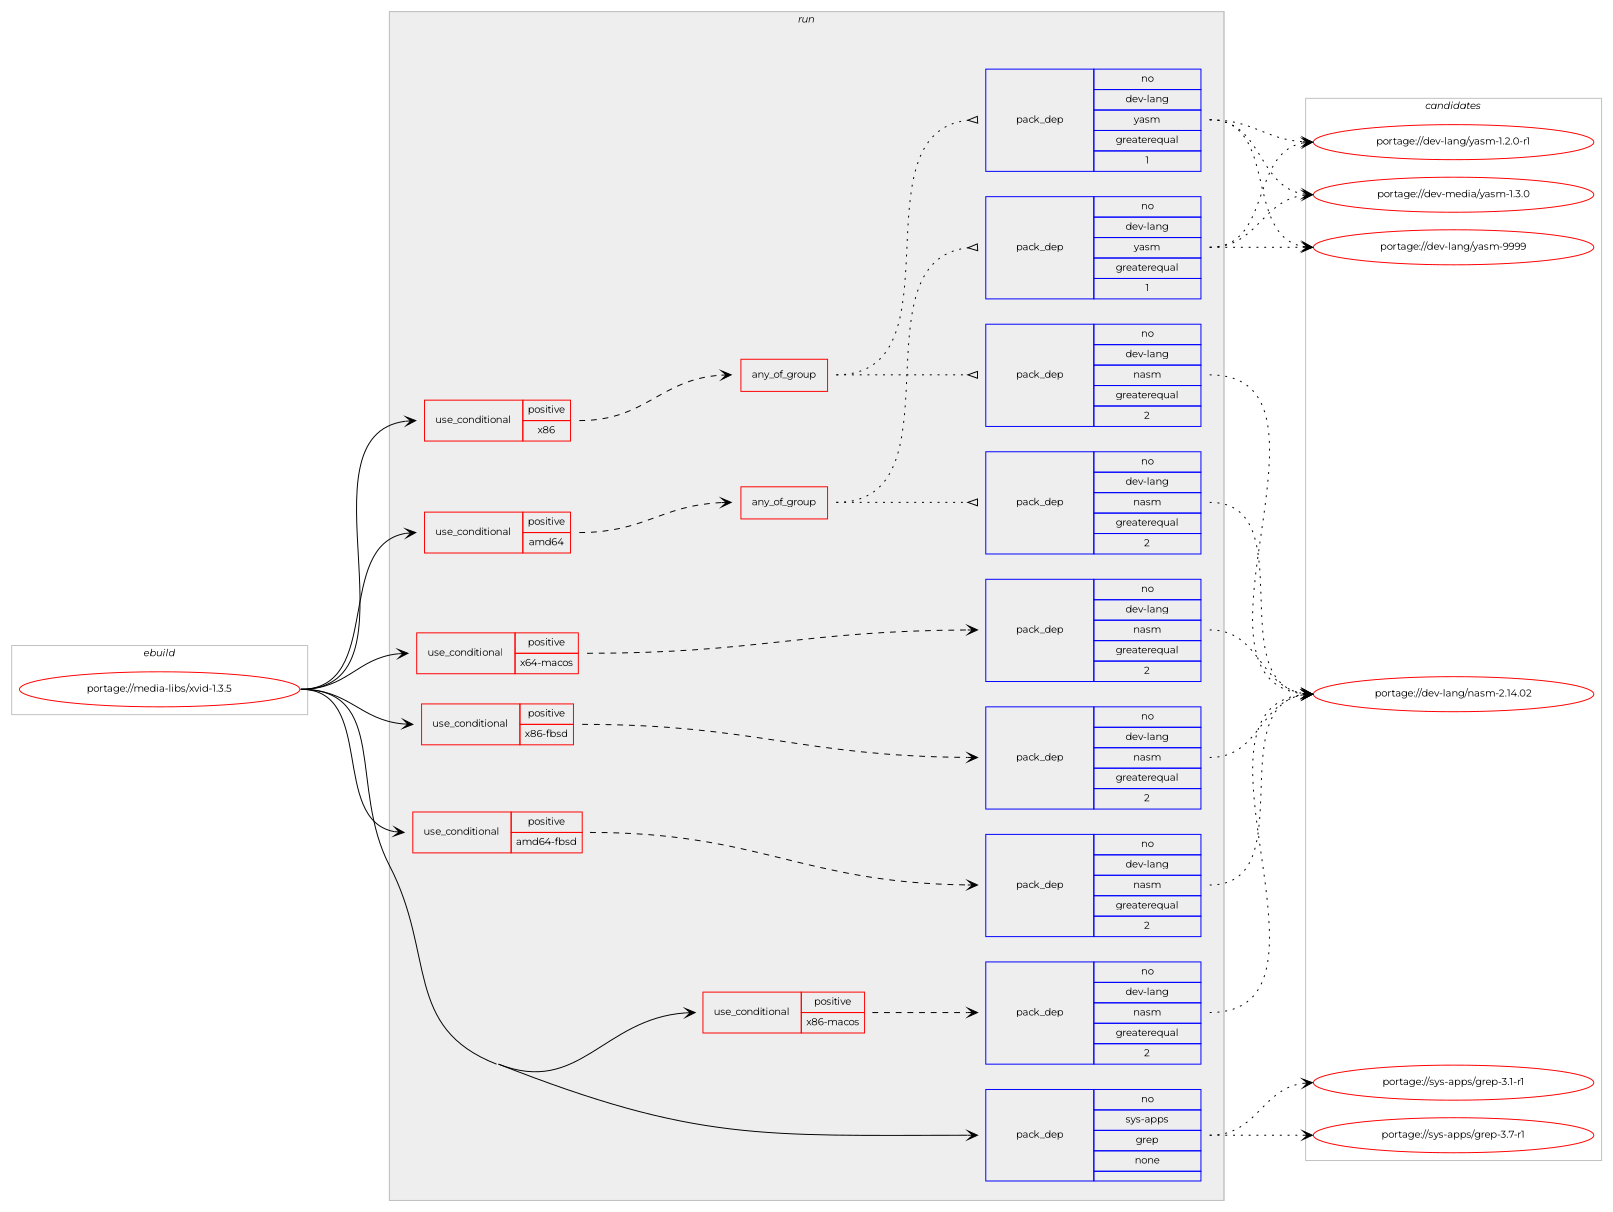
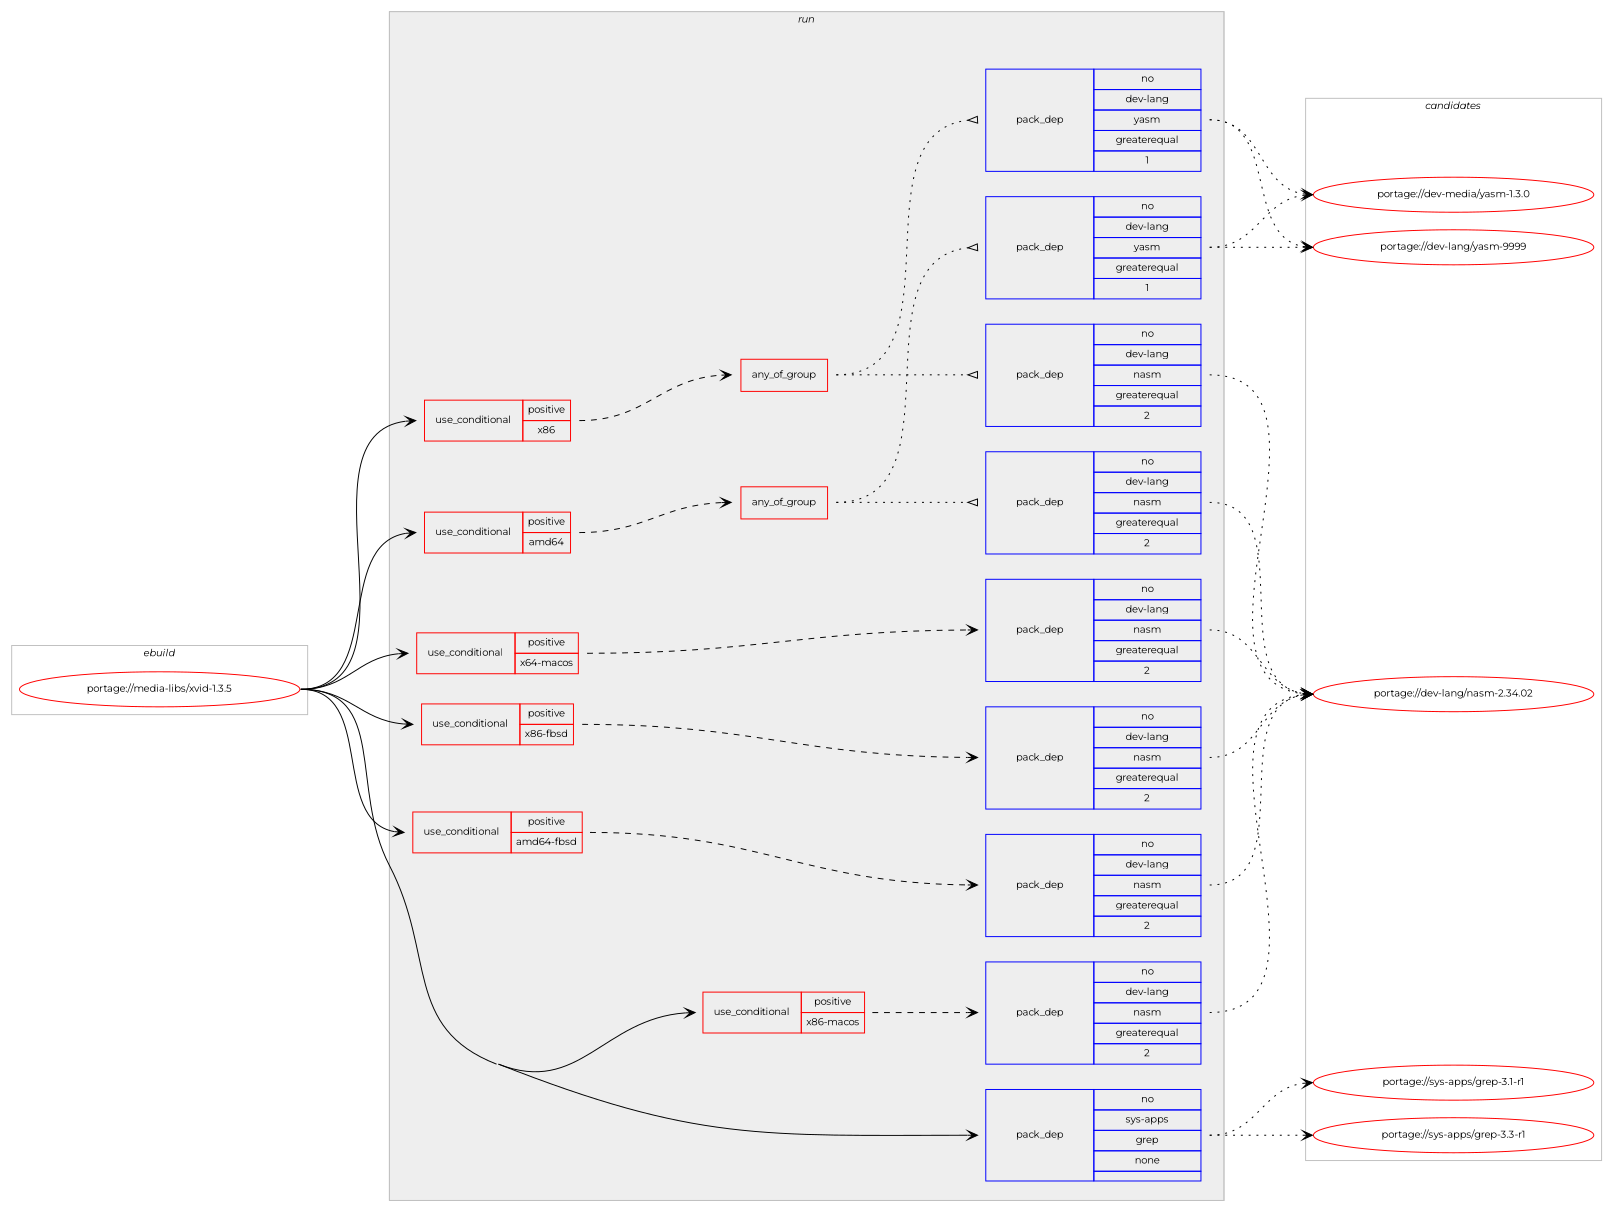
node "portage://dev-lang/yasm-1.2.0-r1": removed
node "portage://dev-lang/nasm-2.14.02": label "portage://dev-lang/nasm-2.14.02" -> "portage://dev-lang/nasm-2.34.02"
node "portage://sys-apps/grep-3.7-r1": label "portage://sys-apps/grep-3.7-r1" -> "portage://sys-apps/grep-3.3-r1"
